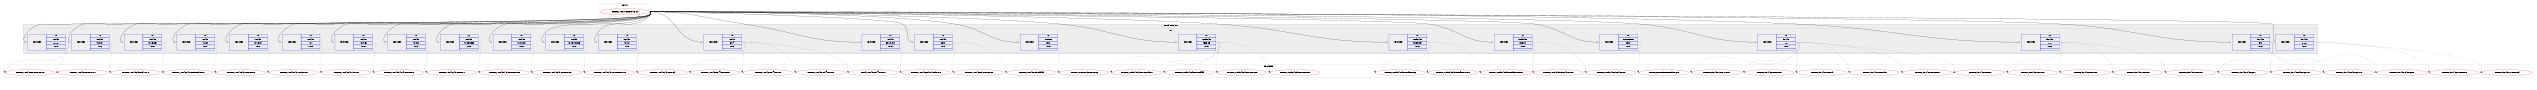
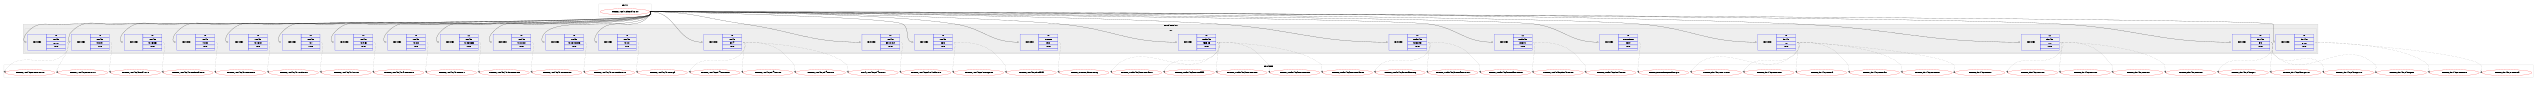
node "portage://media-libs/freetype-2.9.1-r3": added
